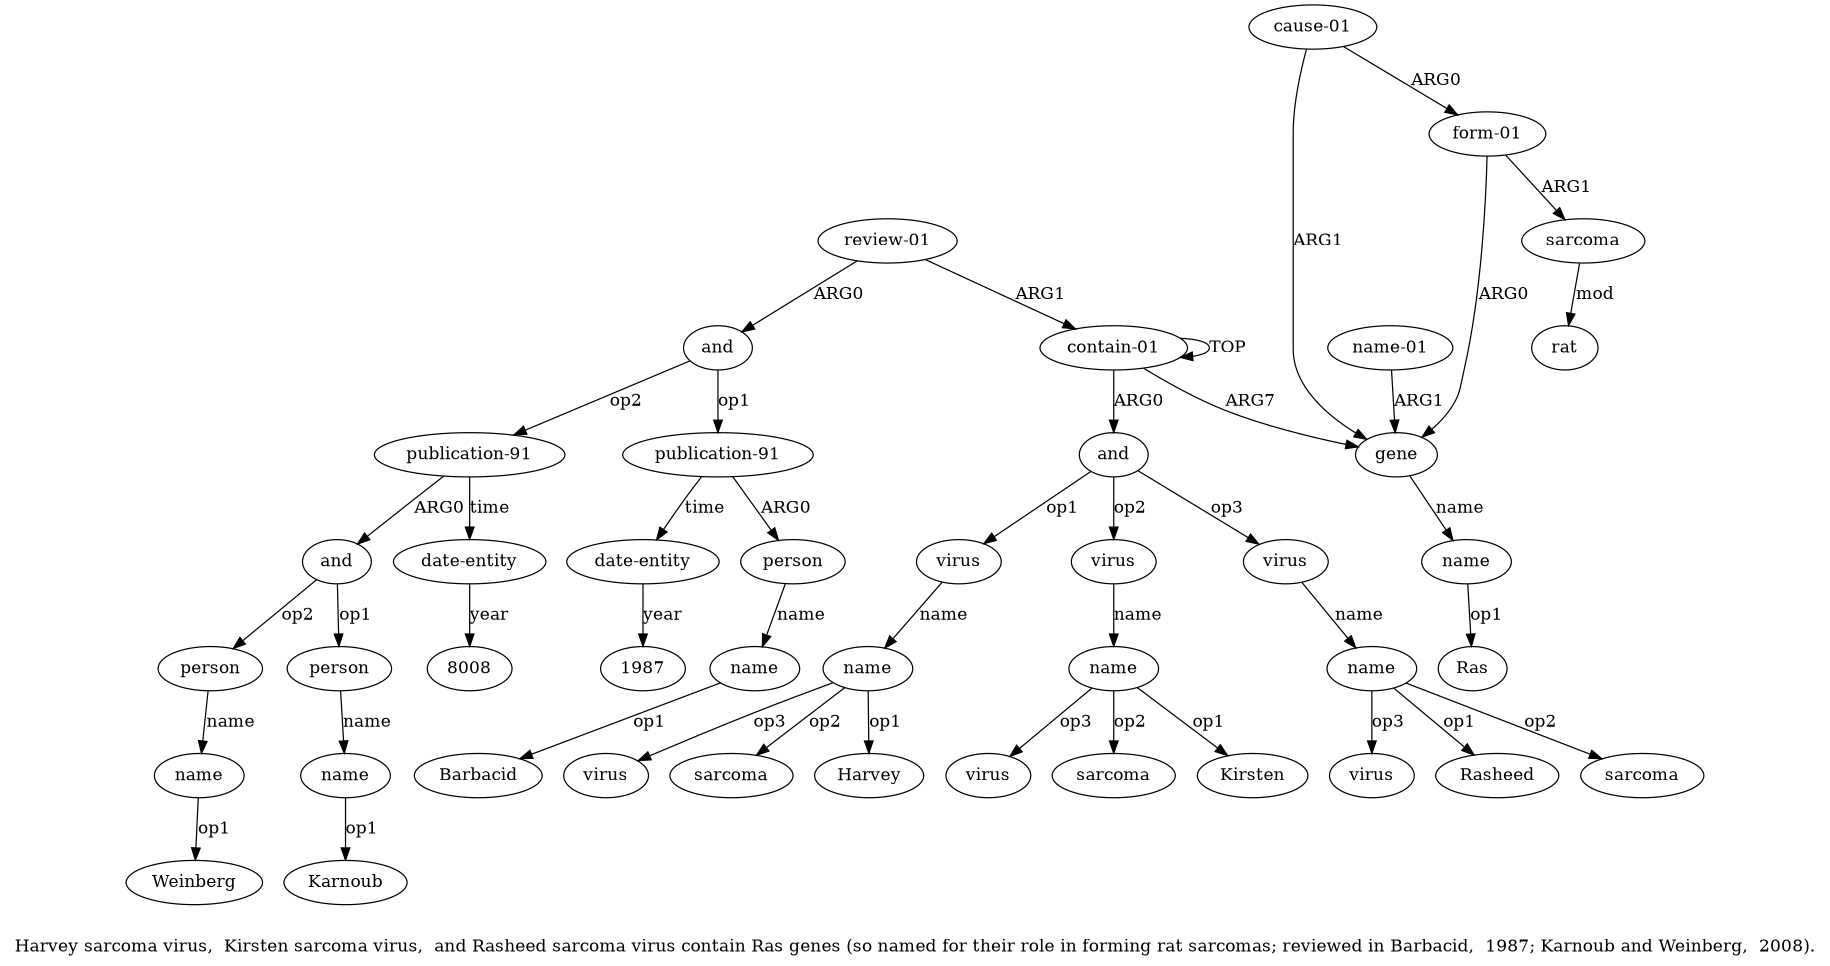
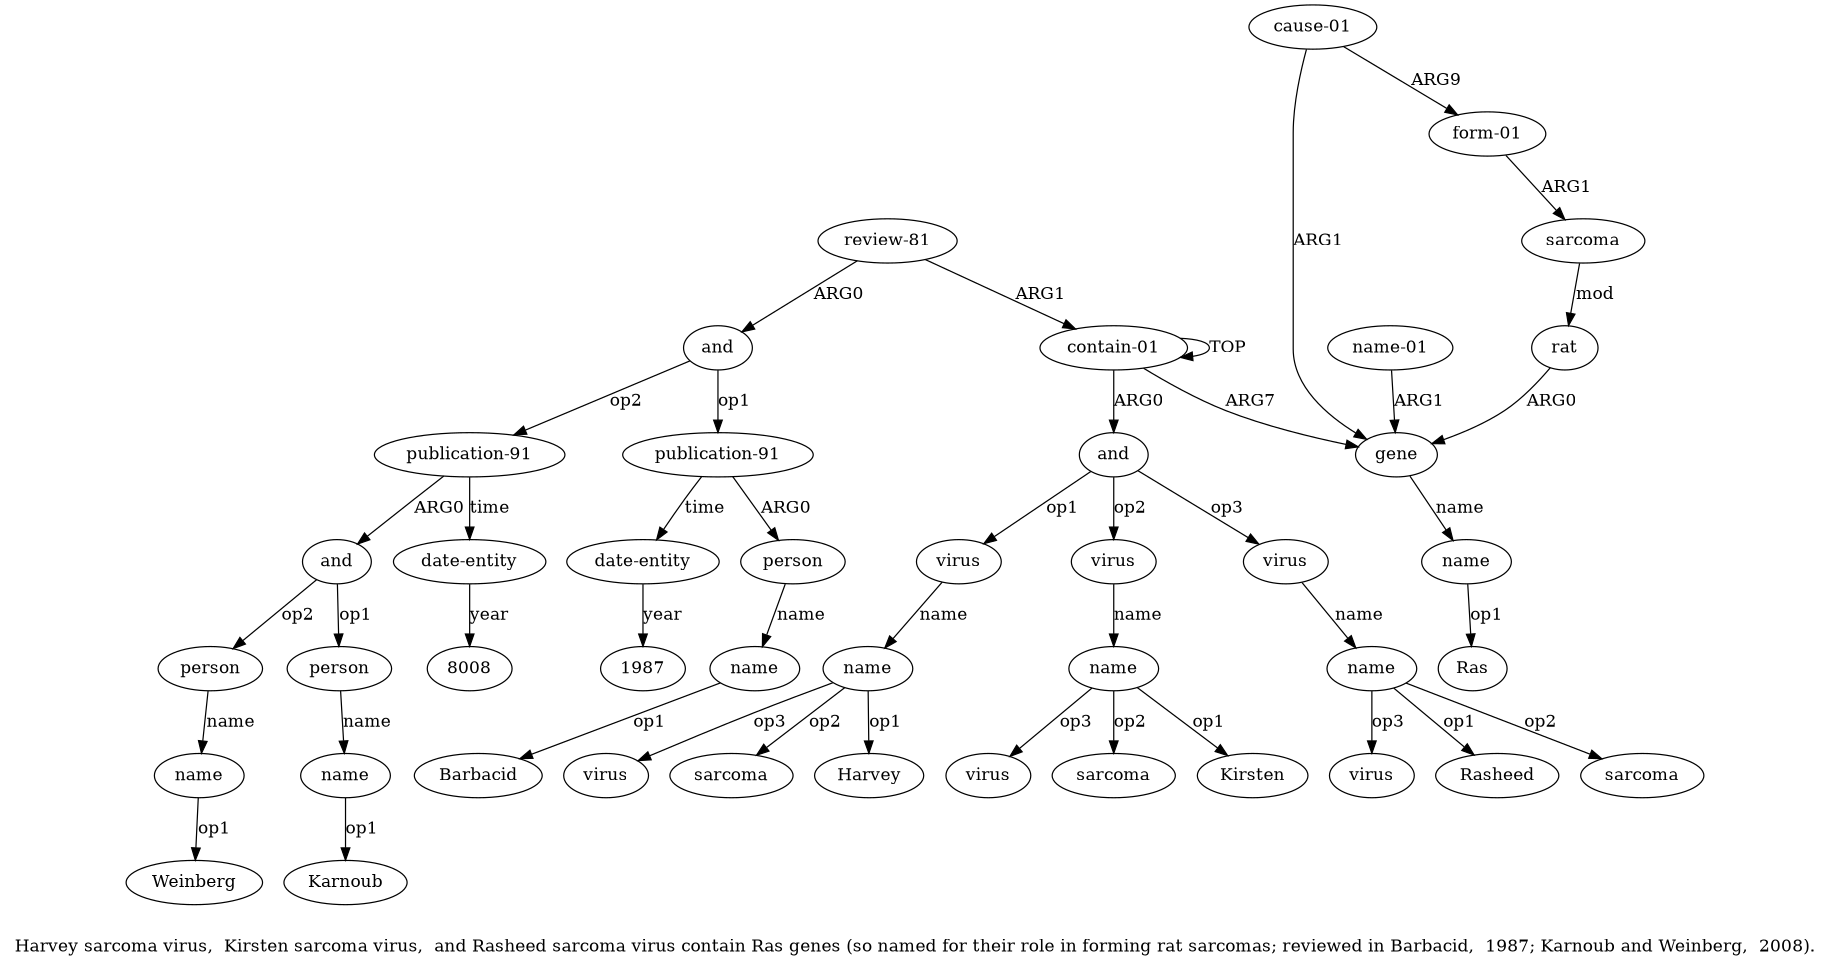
edge "cause-01" -> "form-01": label "ARG0" -> "ARG9"
node "review-01": label "review-01" -> "review-81"
edge "form-01" -> "gene": now "rat" -> "gene"
